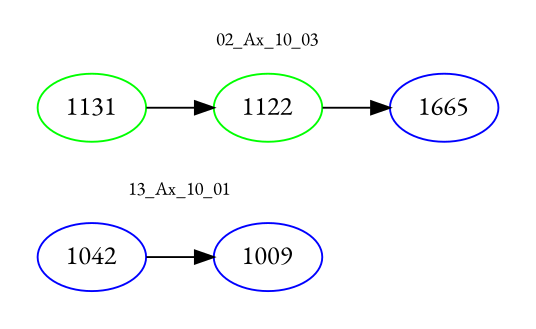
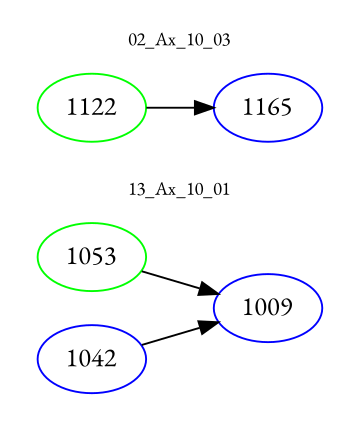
node "1131": removed
node "1665": label "1665" -> "1165"
node "1053": added
